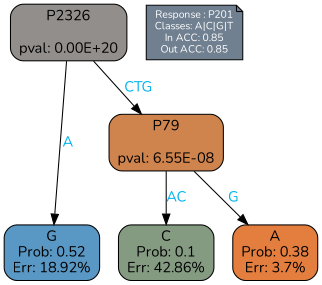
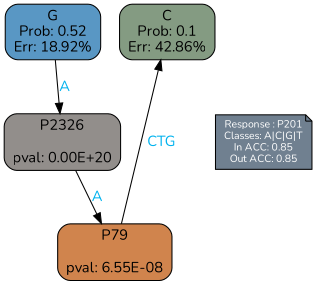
edge "P2326 pval: 0.00E+20" -> "P79 pval: 6.55E-08": label "CTG" -> "A"
edge "P2326 pval: 0.00E+20" -> "G Prob: 0.52 Err: 18.92%": reversed
edge "P79 pval: 6.55E-08" -> "C Prob: 0.1 Err: 42.86%": label "AC" -> "CTG"
node "A Prob: 0.38 Err: 3.7%": removed
